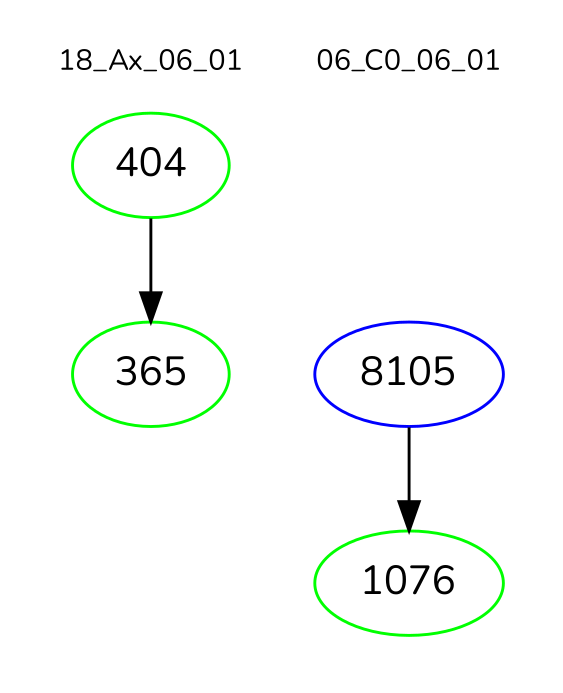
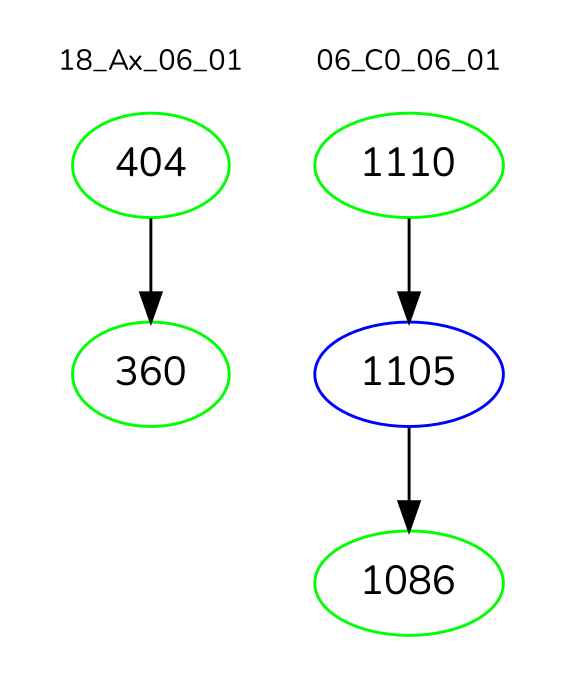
node "1110": added
node "365": label "365" -> "360"
node "8105": label "8105" -> "1105"
node "1076": label "1076" -> "1086"
